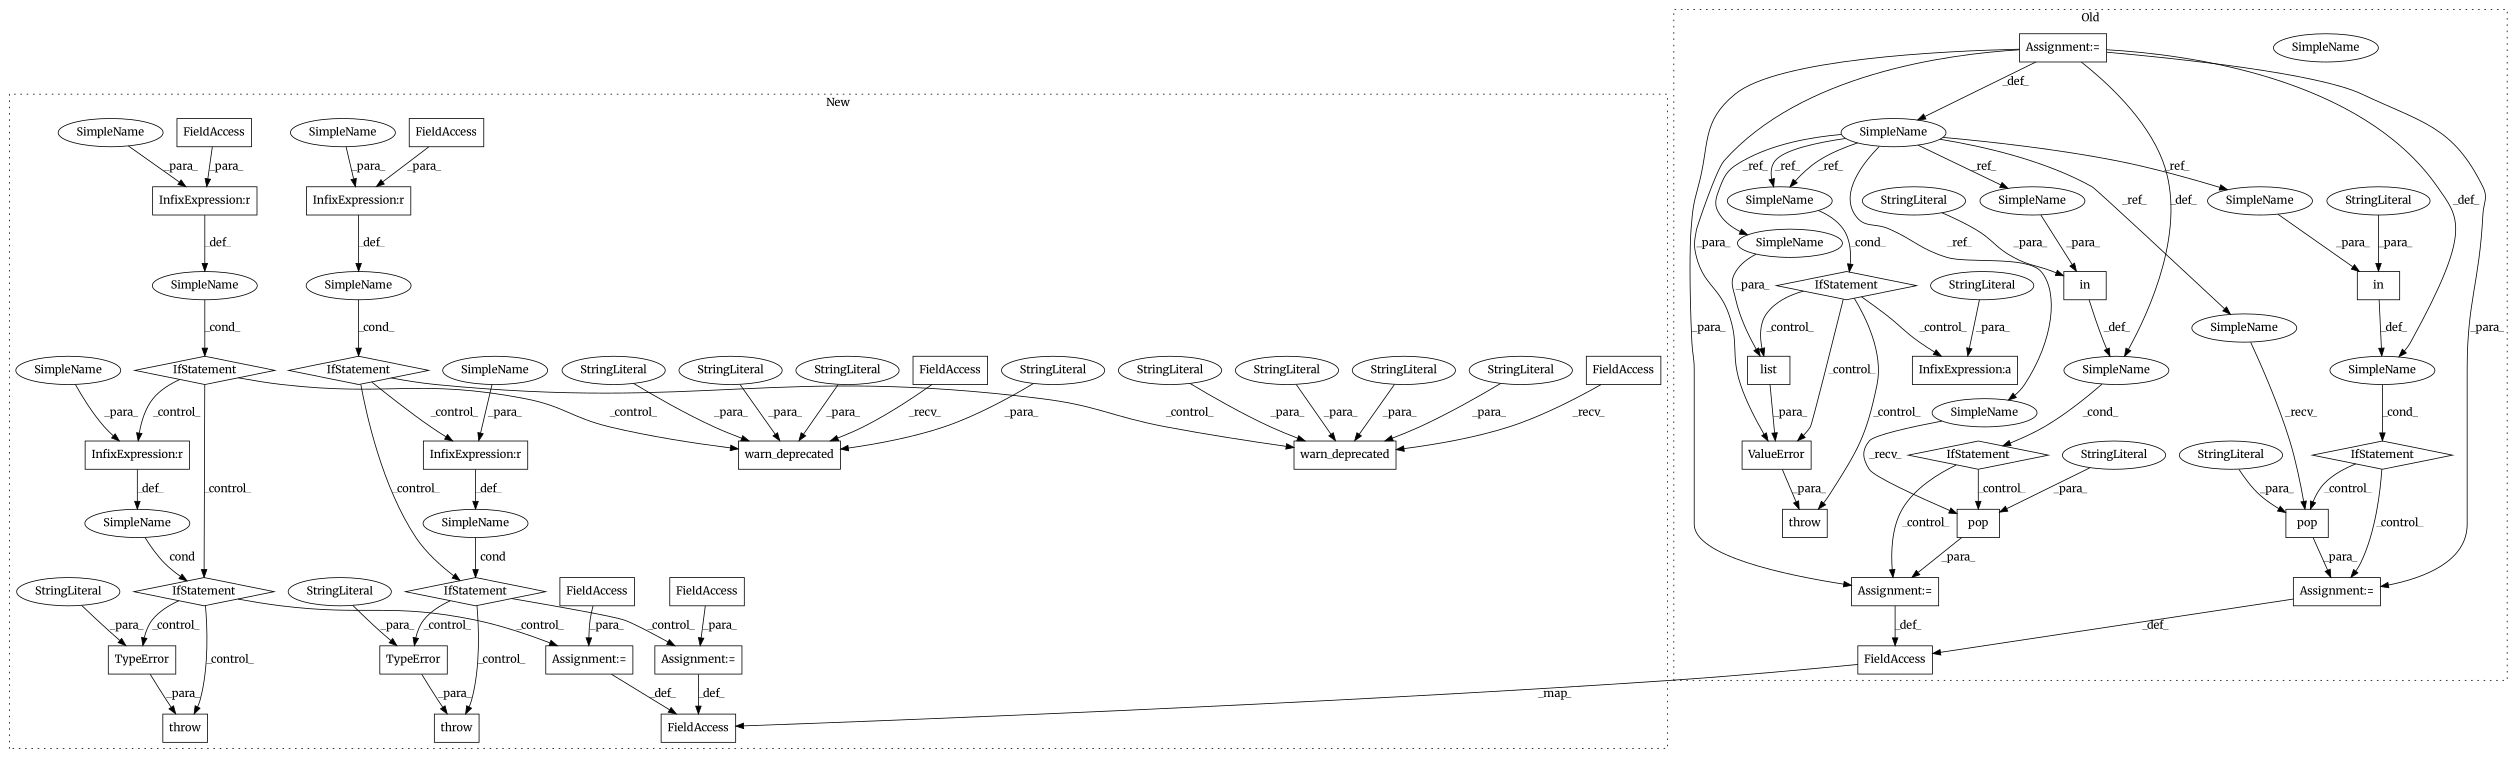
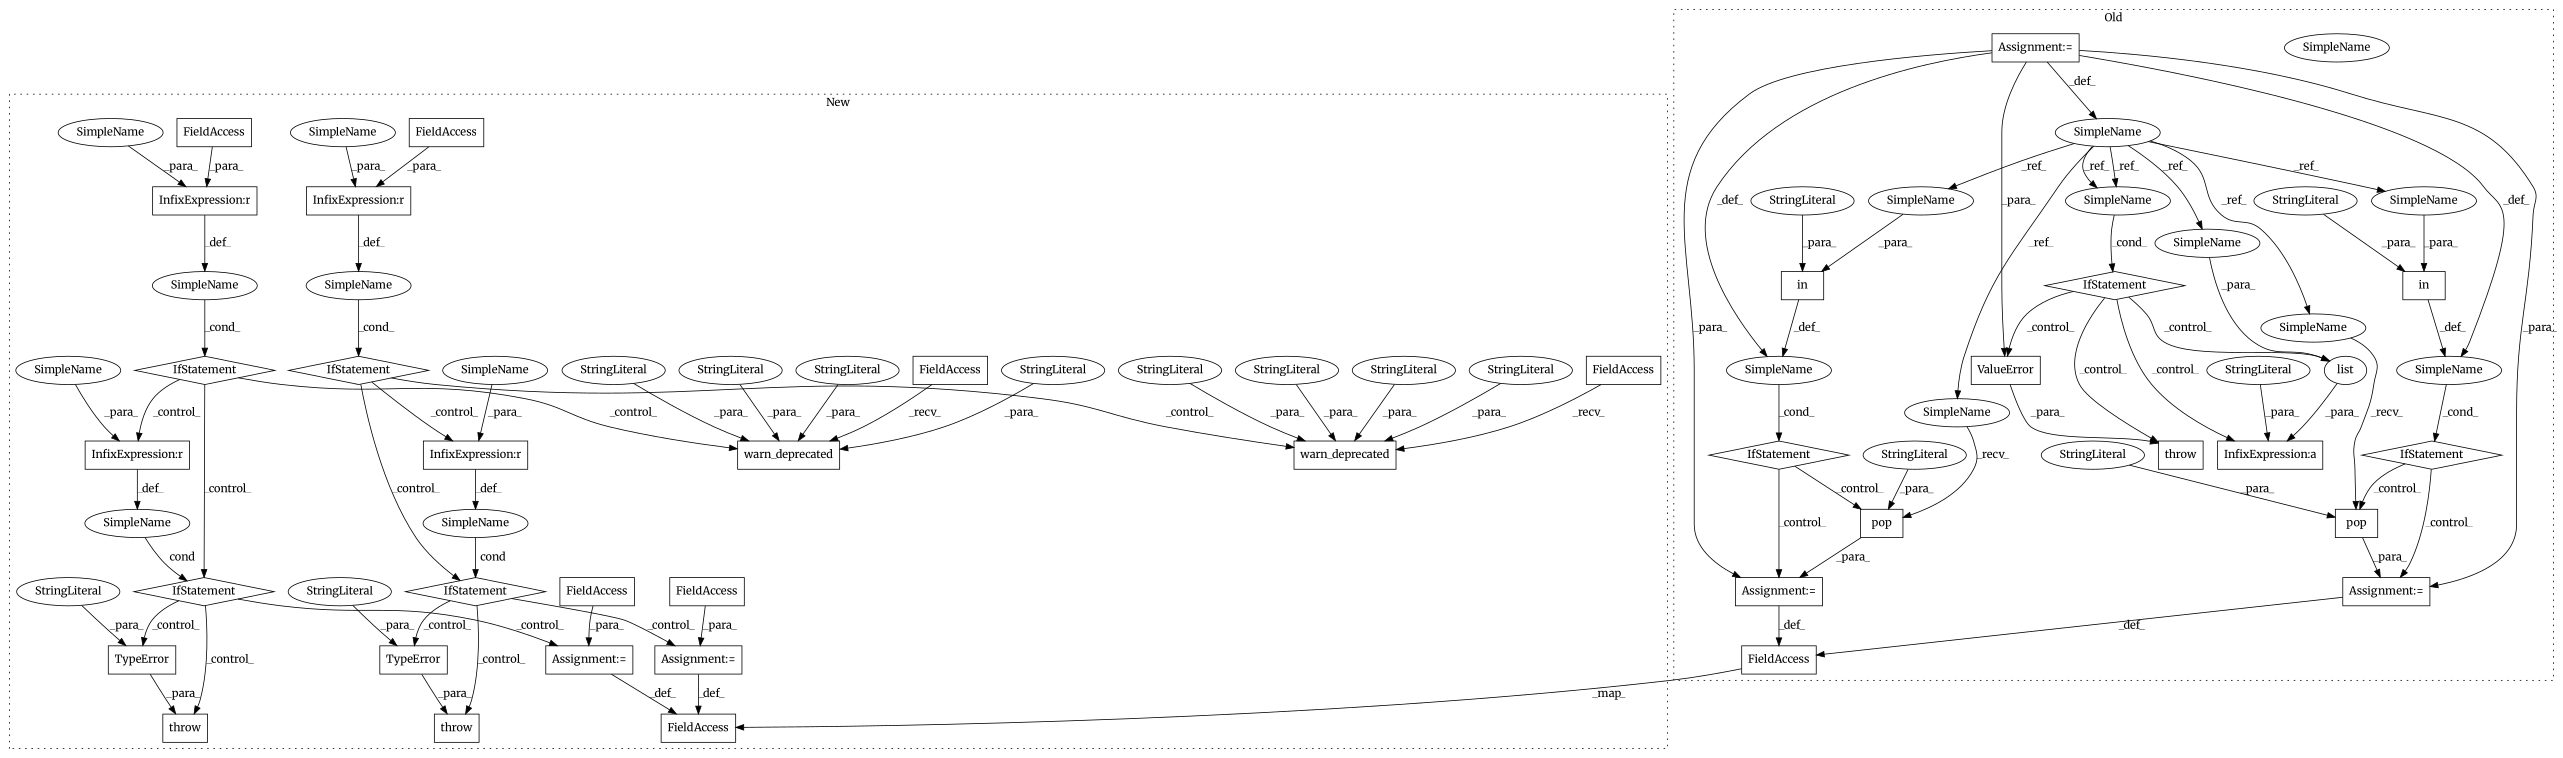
node "list": shape box -> ellipse
edge "list" -> "ValueError": now "list" -> "InfixExpression:a"
